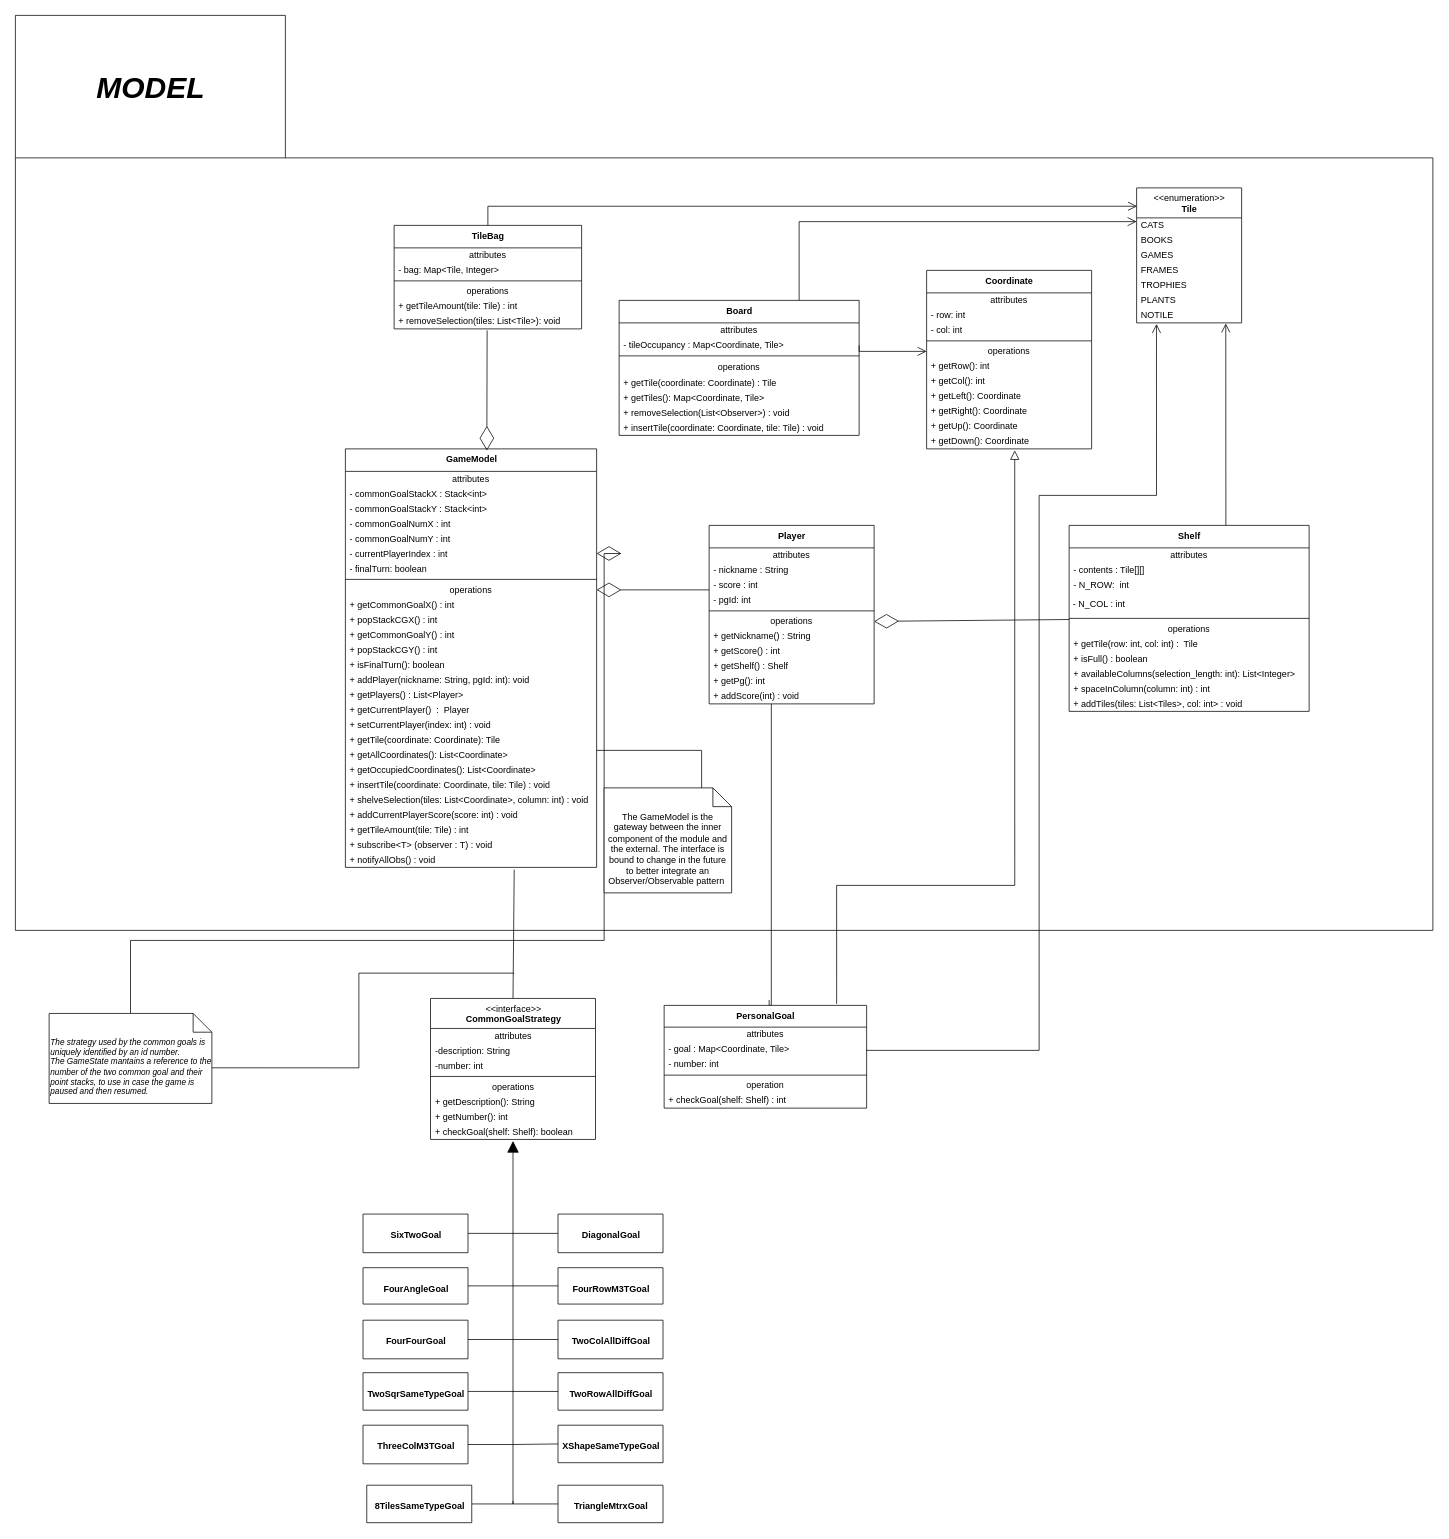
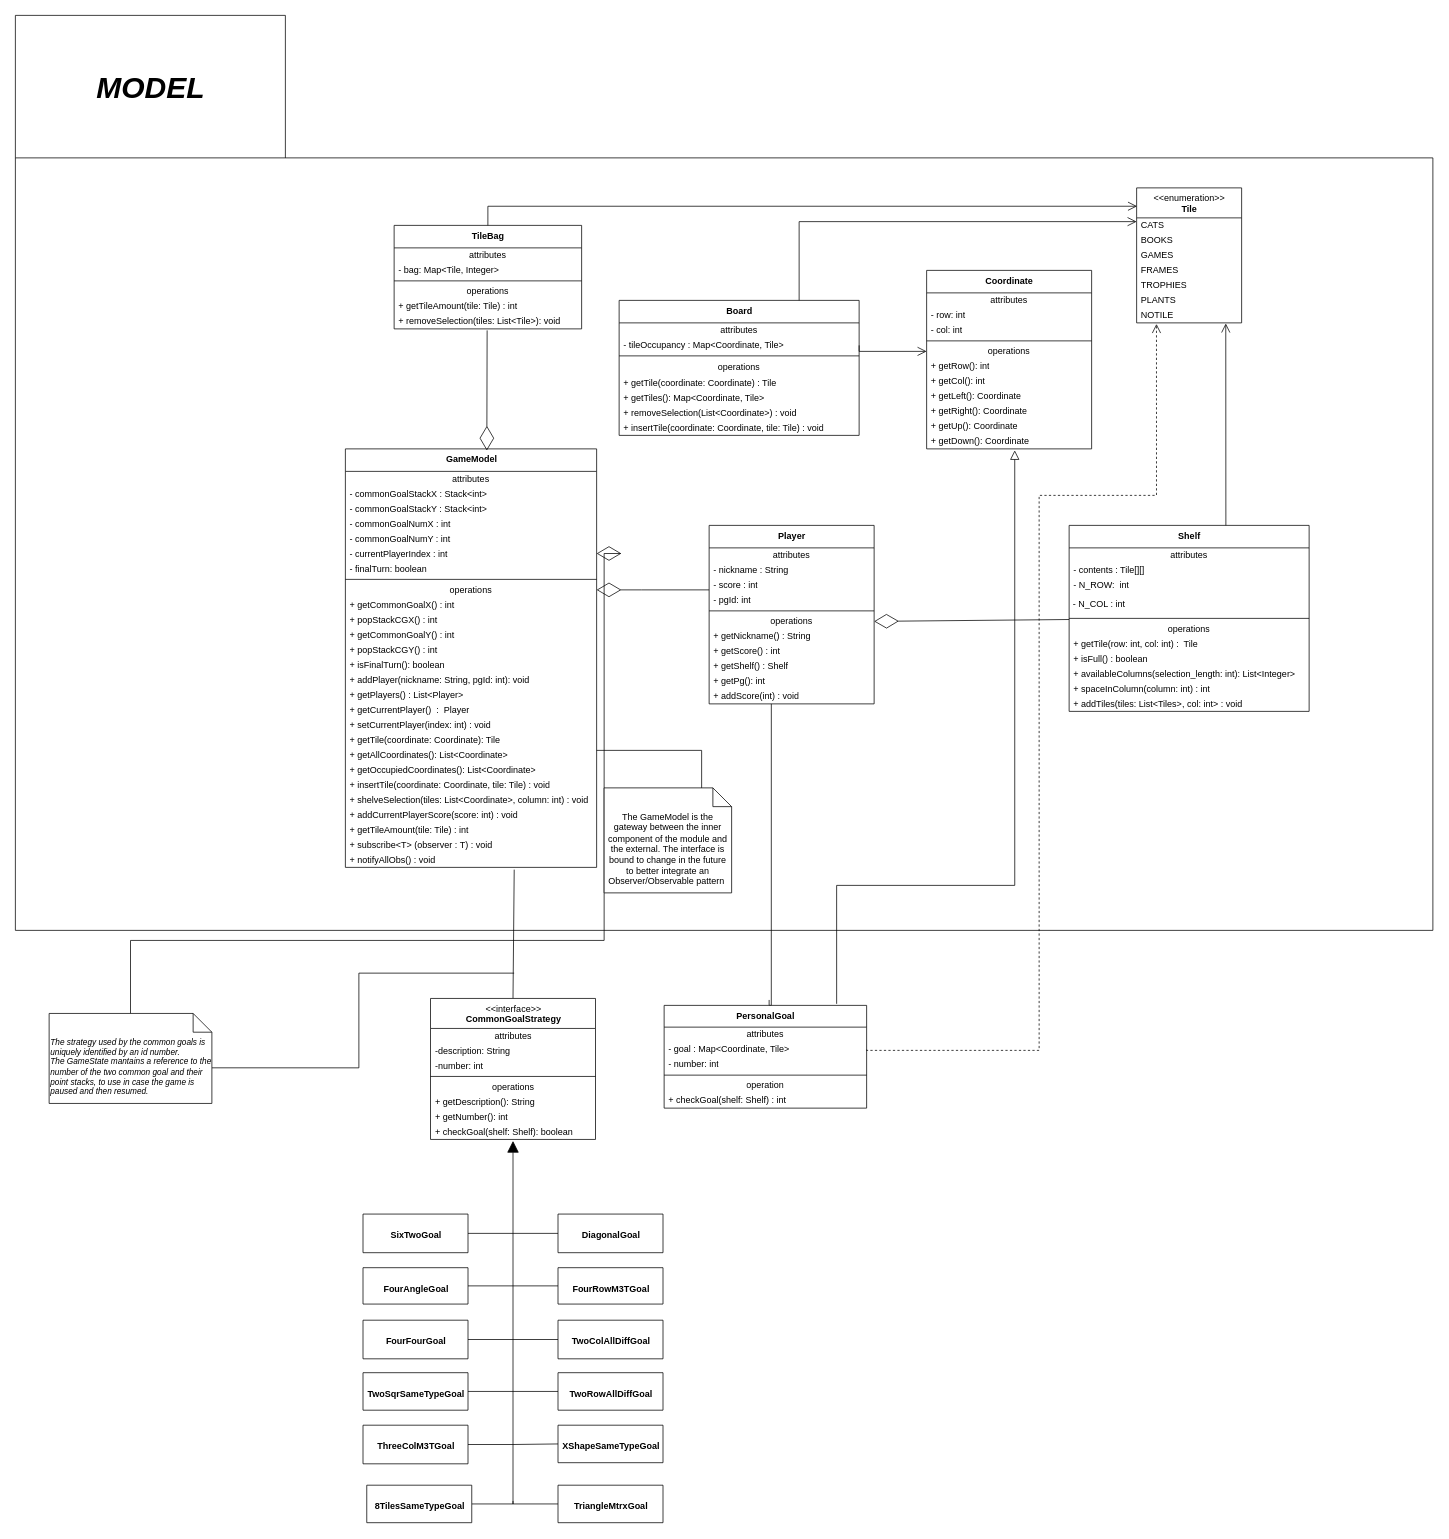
node "+ removeSelection(List<Observer>) : void": label "+ removeSelection(List<Observer>) : void" -> "+ removeSelection(List<Coordinate>) : void"
edge "- goal : Map<Coordinate, Tile>" -> "NOTILE": style solid -> dashed
